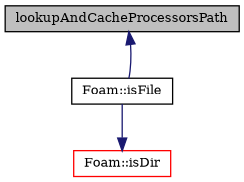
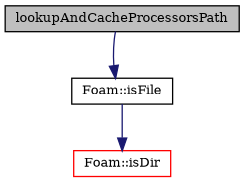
edge "Foam::isFile" -> "lookupAndCacheProcessorsPath": reversed
